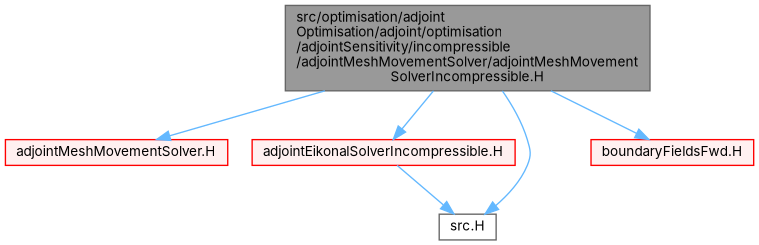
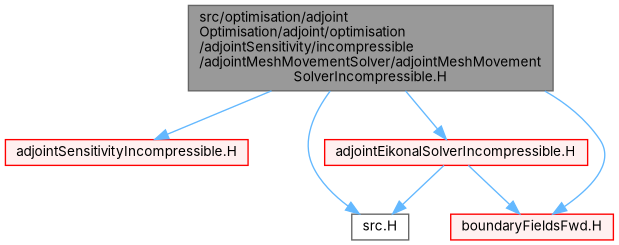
node "adjointMeshMovementSolver.H": label "adjointMeshMovementSolver.H" -> "adjointSensitivityIncompressible.H"
edge "adjointEikonalSolverIncompressible.H" -> "boundaryFieldsFwd.H": added
